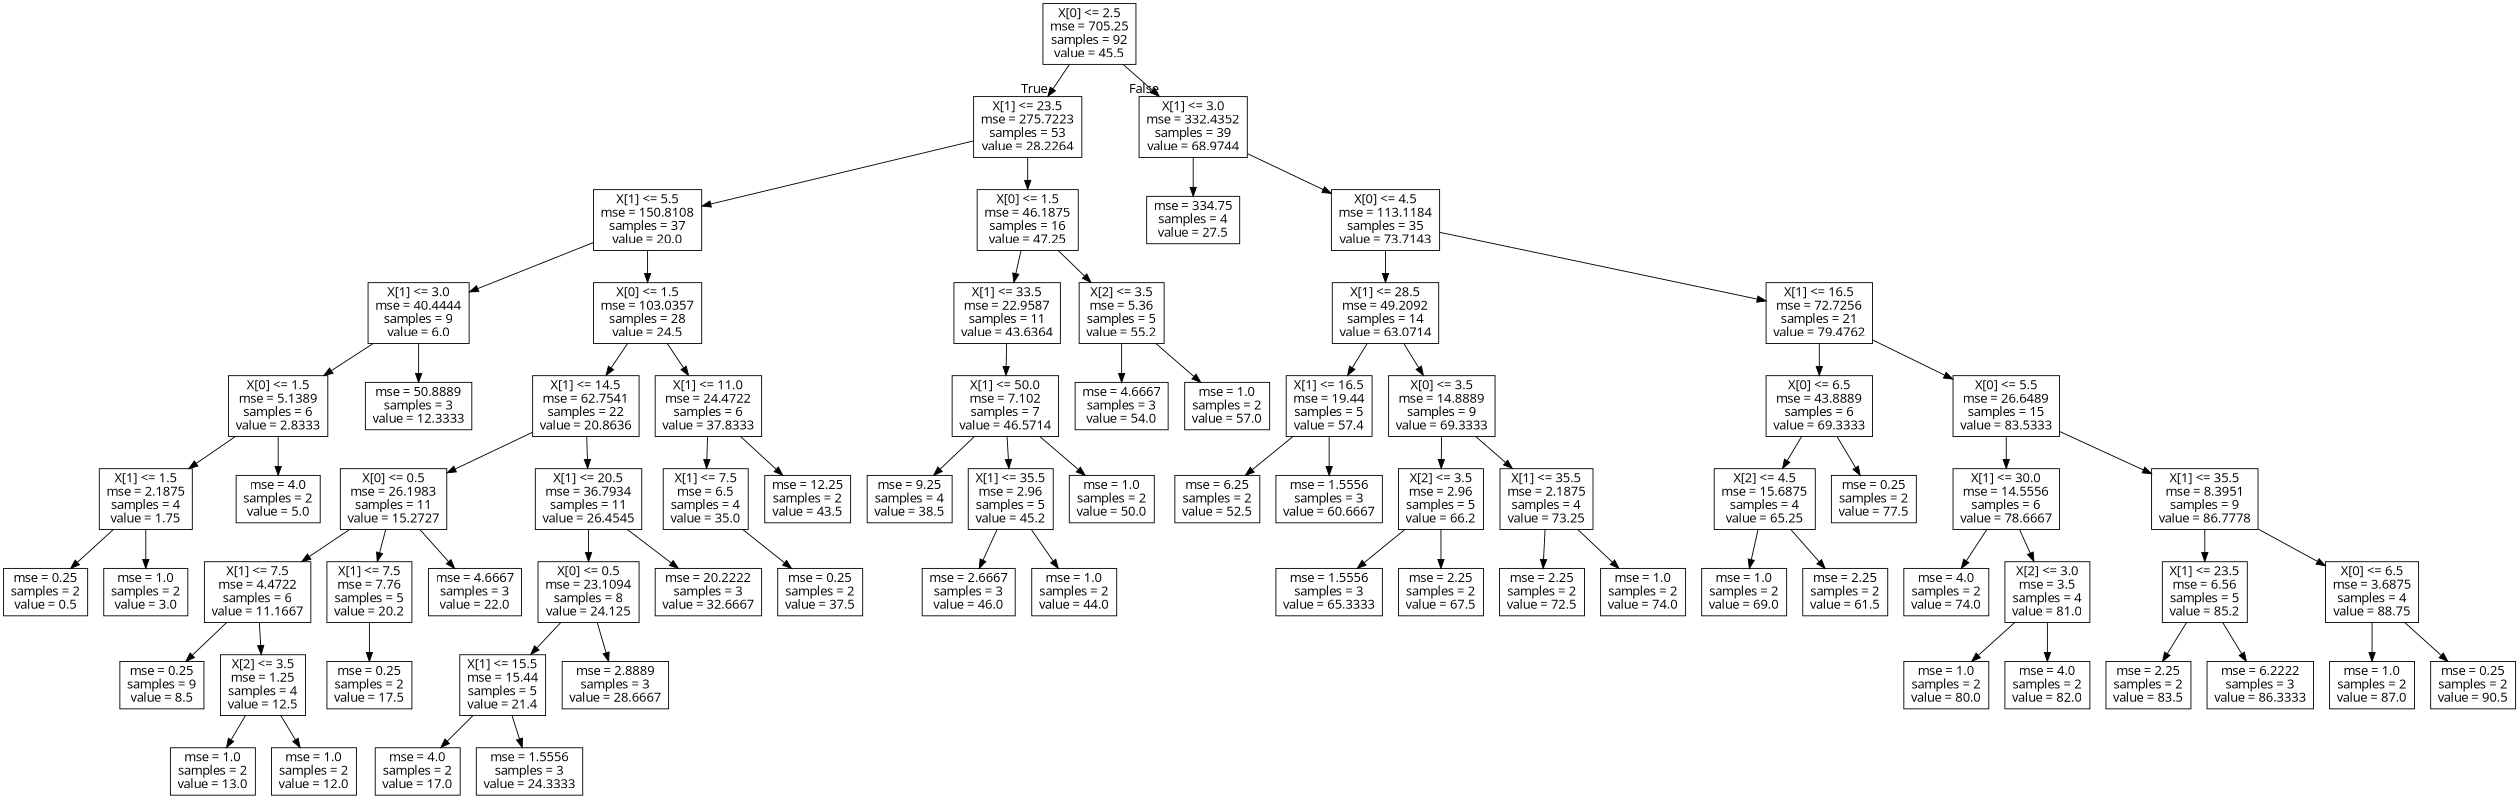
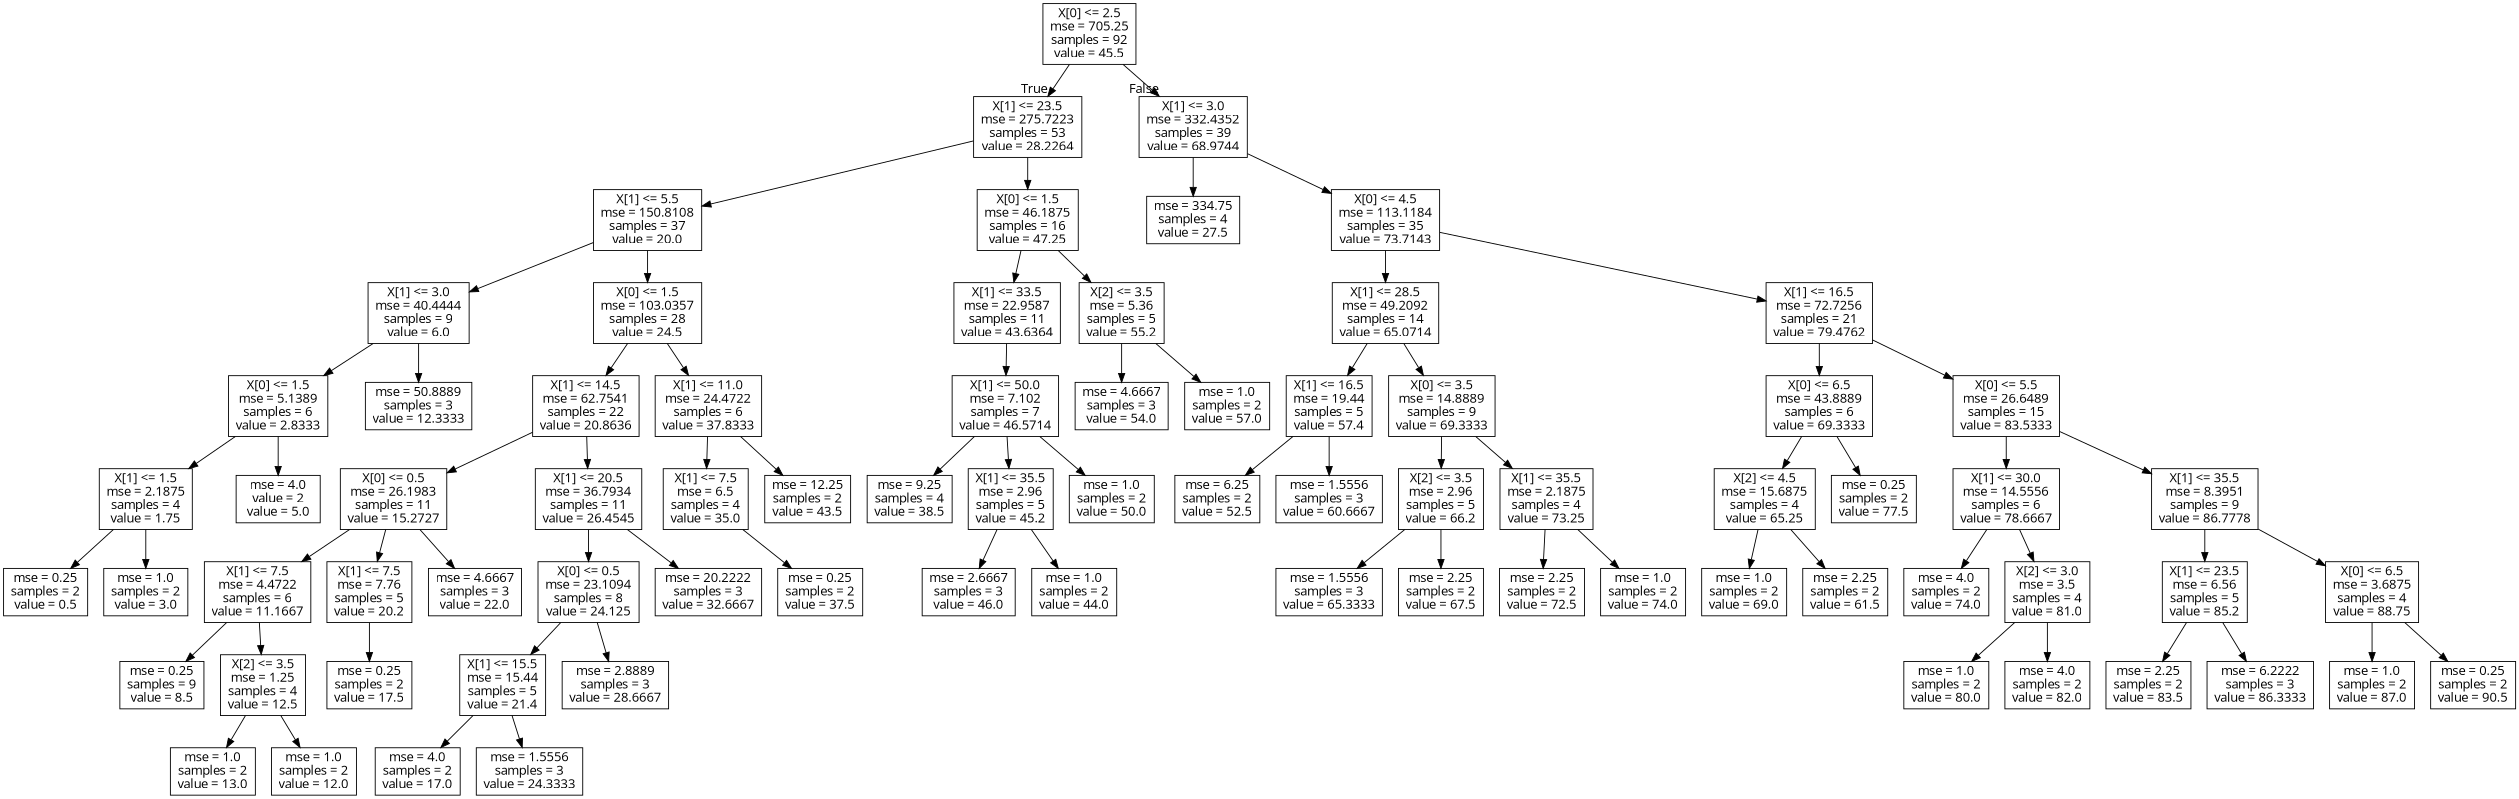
node "X[1] <= 28.5 mse = 49.2092 samples = 14 value = 63.0714": label "X[1] <= 28.5 mse = 49.2092 samples = 14 value = 63.0714" -> "X[1] <= 28.5 mse = 49.2092 samples = 14 value = 65.0714"
node "mse = 4.0 samples = 2 value = 5.0": label "mse = 4.0 samples = 2 value = 5.0" -> "mse = 4.0 value = 2 value = 5.0"
